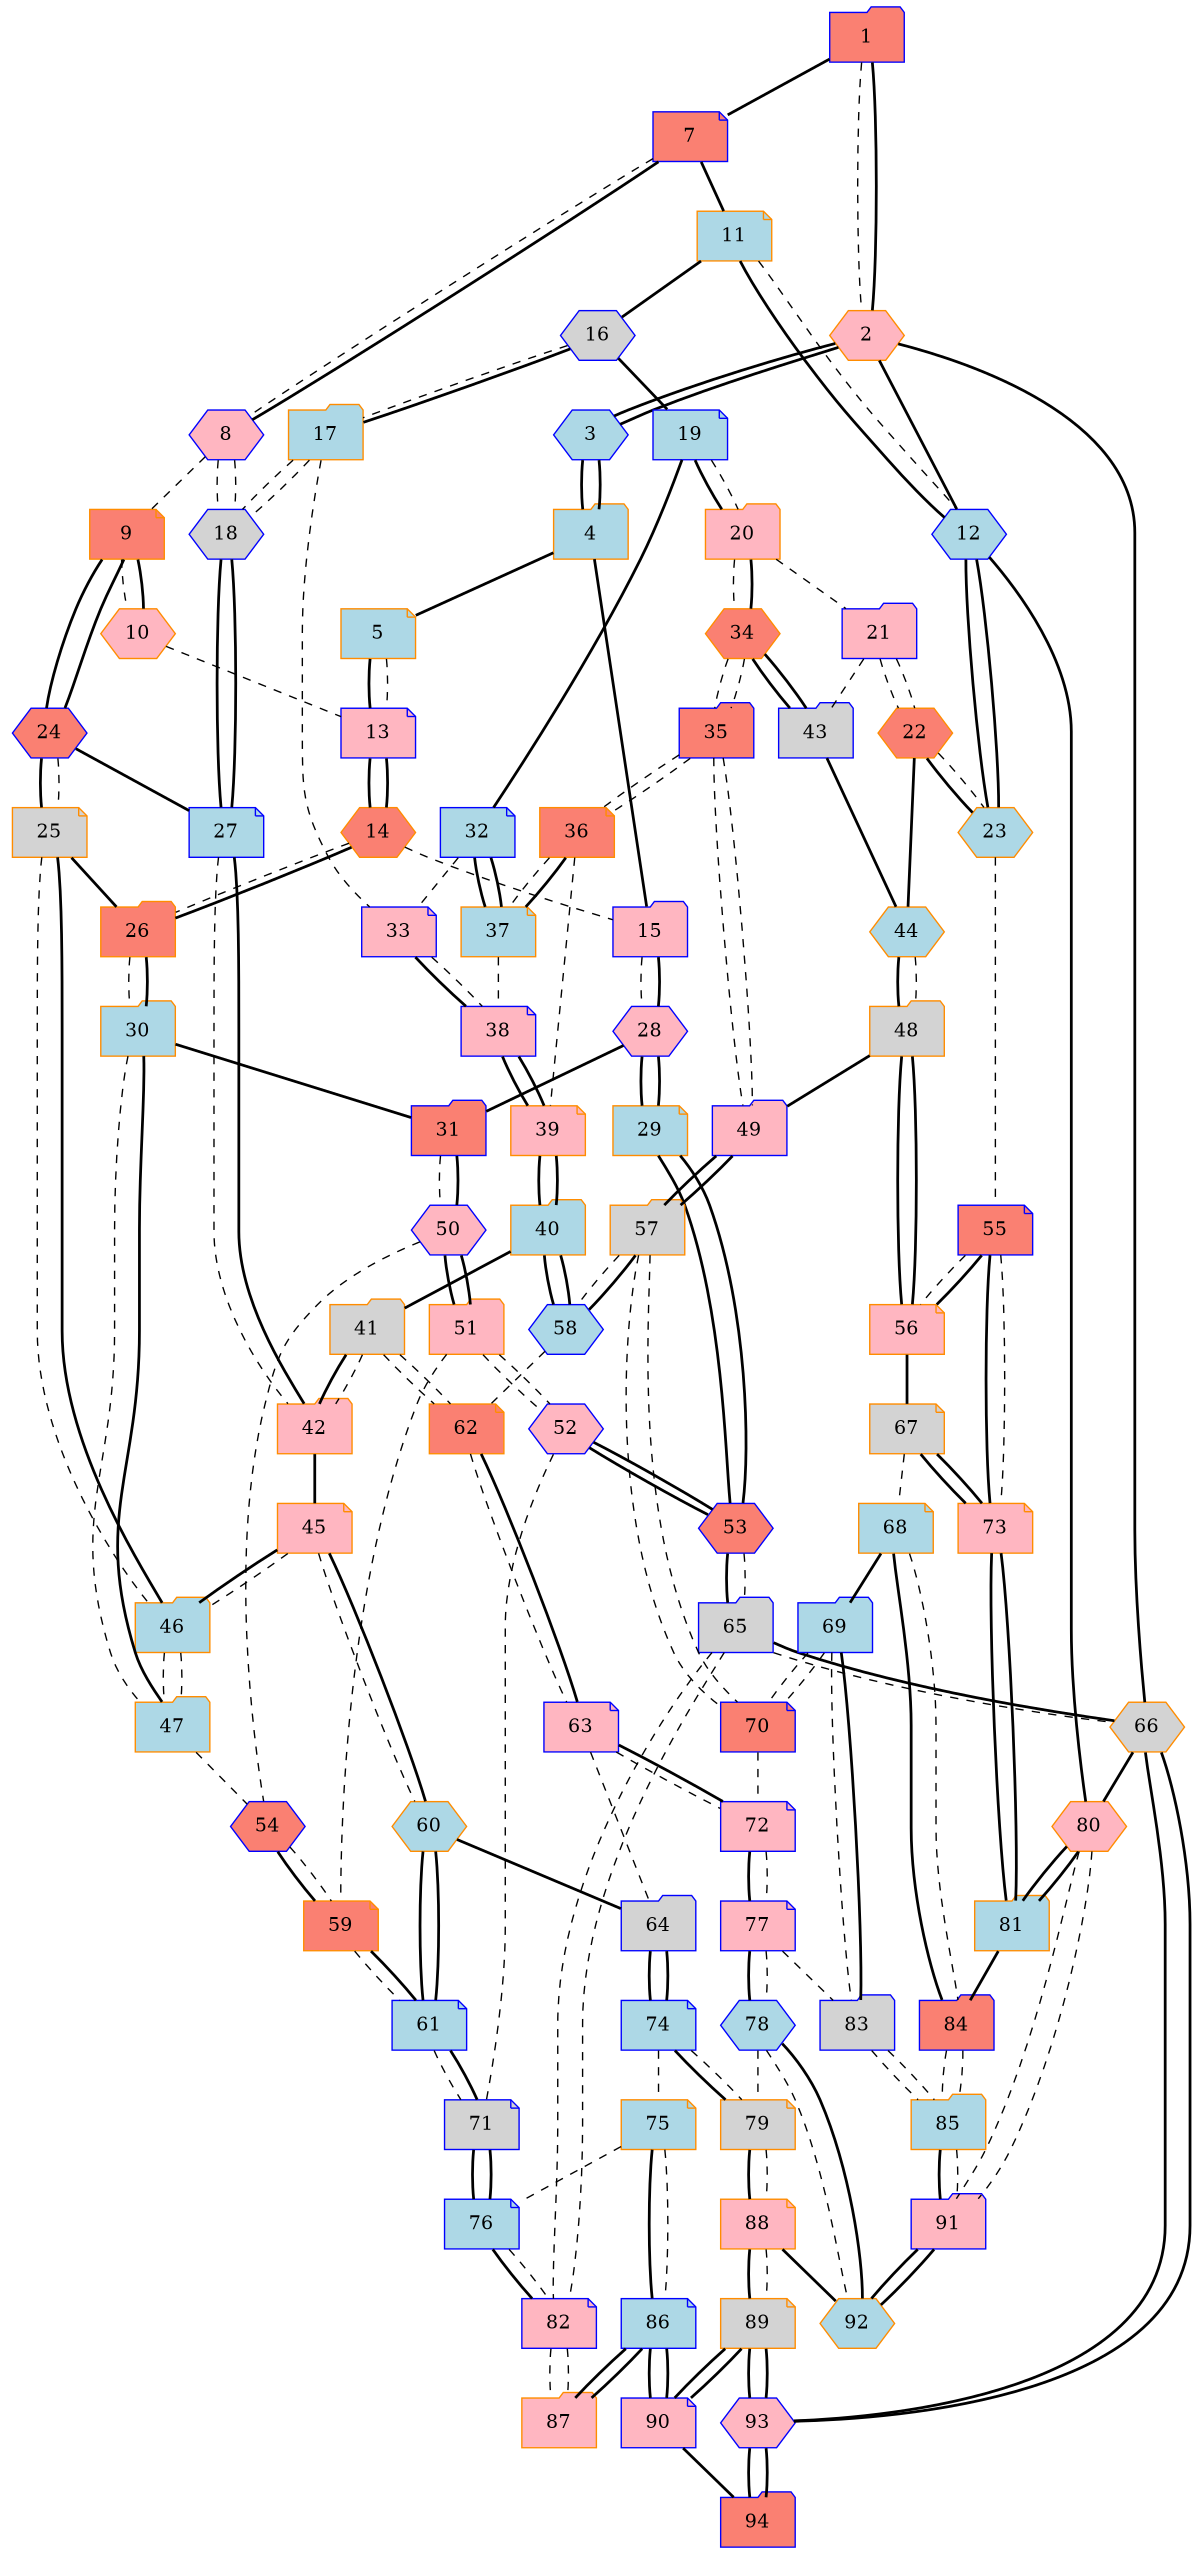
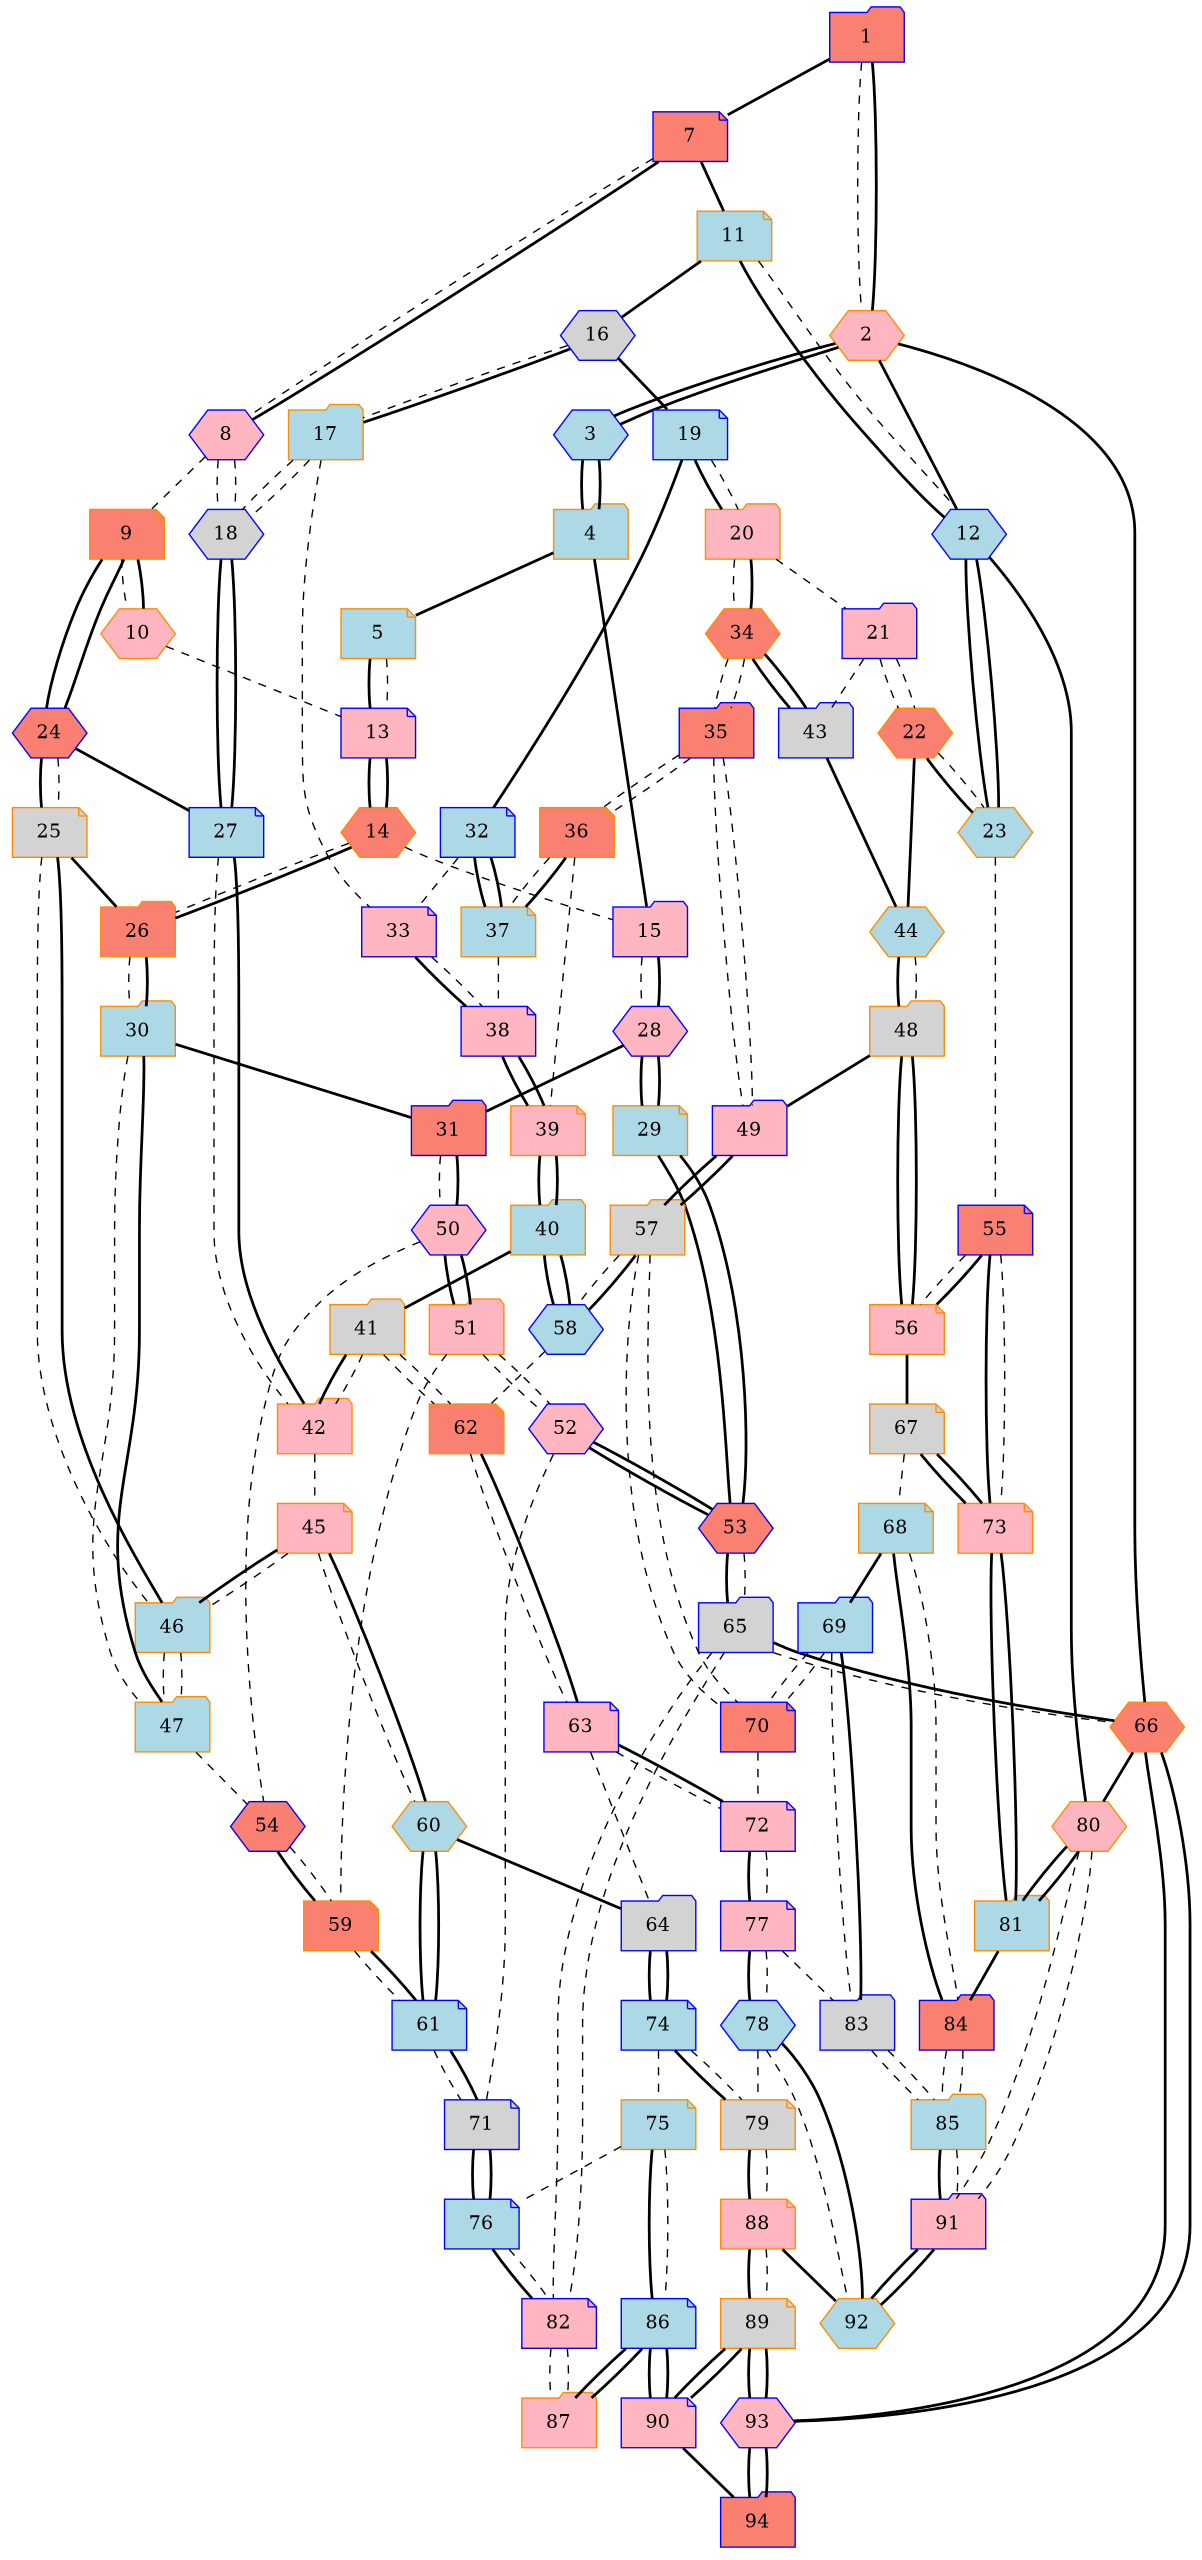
edge "42" -- "45": style bold -> dashed
node "66": fillcolor lightgrey -> salmon
